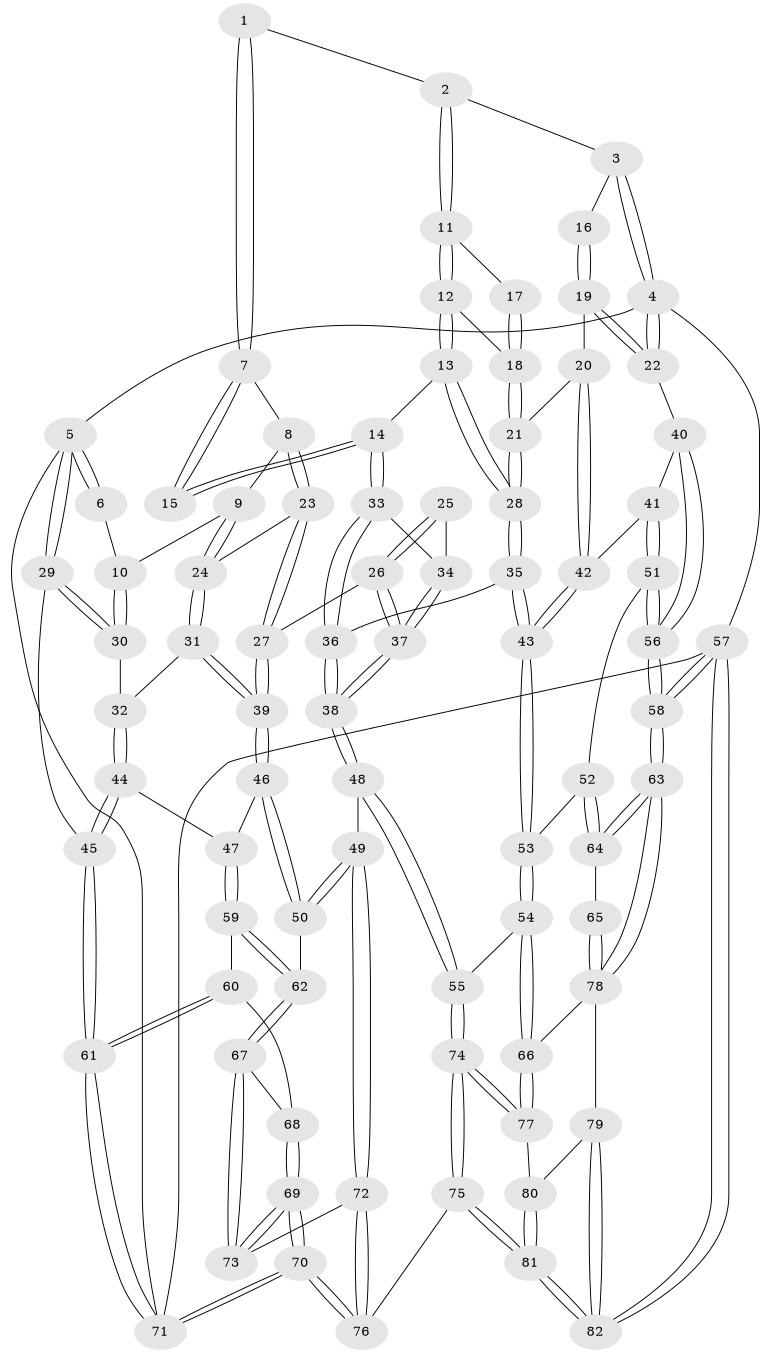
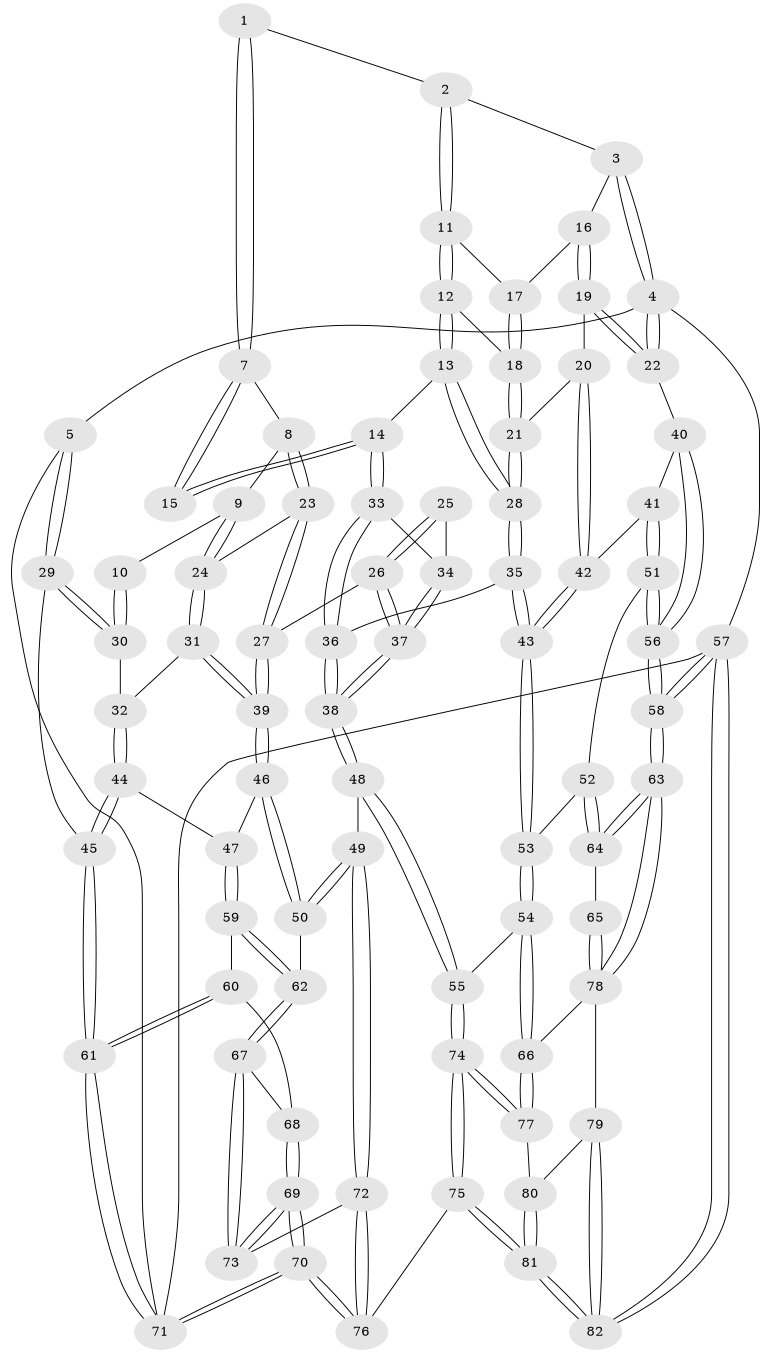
edge "16" -- "17": added
node "6": removed
